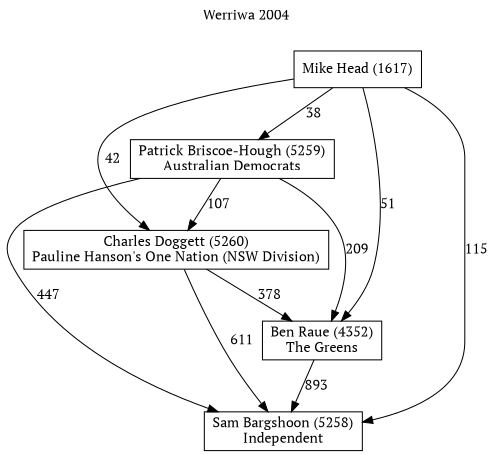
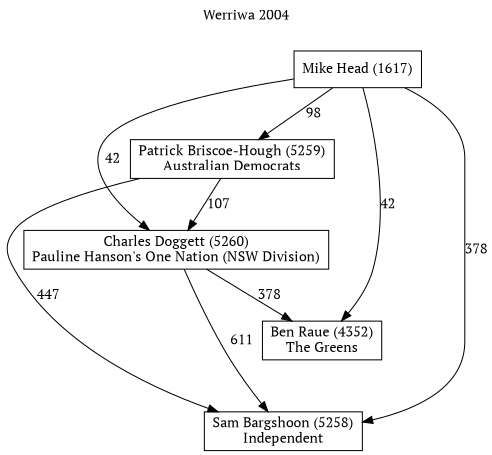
edge "Mike Head (1617)" -> "Patrick Briscoe-Hough (5259) Australian Democrats": label "38" -> "98"
edge "Mike Head (1617)" -> "Ben Raue (4352) The Greens": label "51" -> "42"
edge "Patrick Briscoe-Hough (5259) Australian Democrats" -> "Ben Raue (4352) The Greens": removed, label "209"
edge "Mike Head (1617)" -> "Sam Bargshoon (5258) Independent": label "115" -> "378"
edge "Ben Raue (4352) The Greens" -> "Sam Bargshoon (5258) Independent": removed, label "893"
